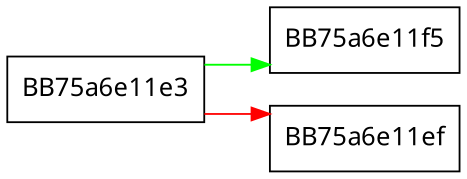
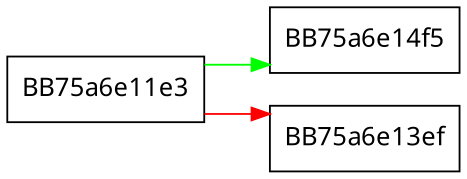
node "BB75a6e11f5": label "BB75a6e11f5" -> "BB75a6e14f5"
node "BB75a6e11ef": label "BB75a6e11ef" -> "BB75a6e13ef"
